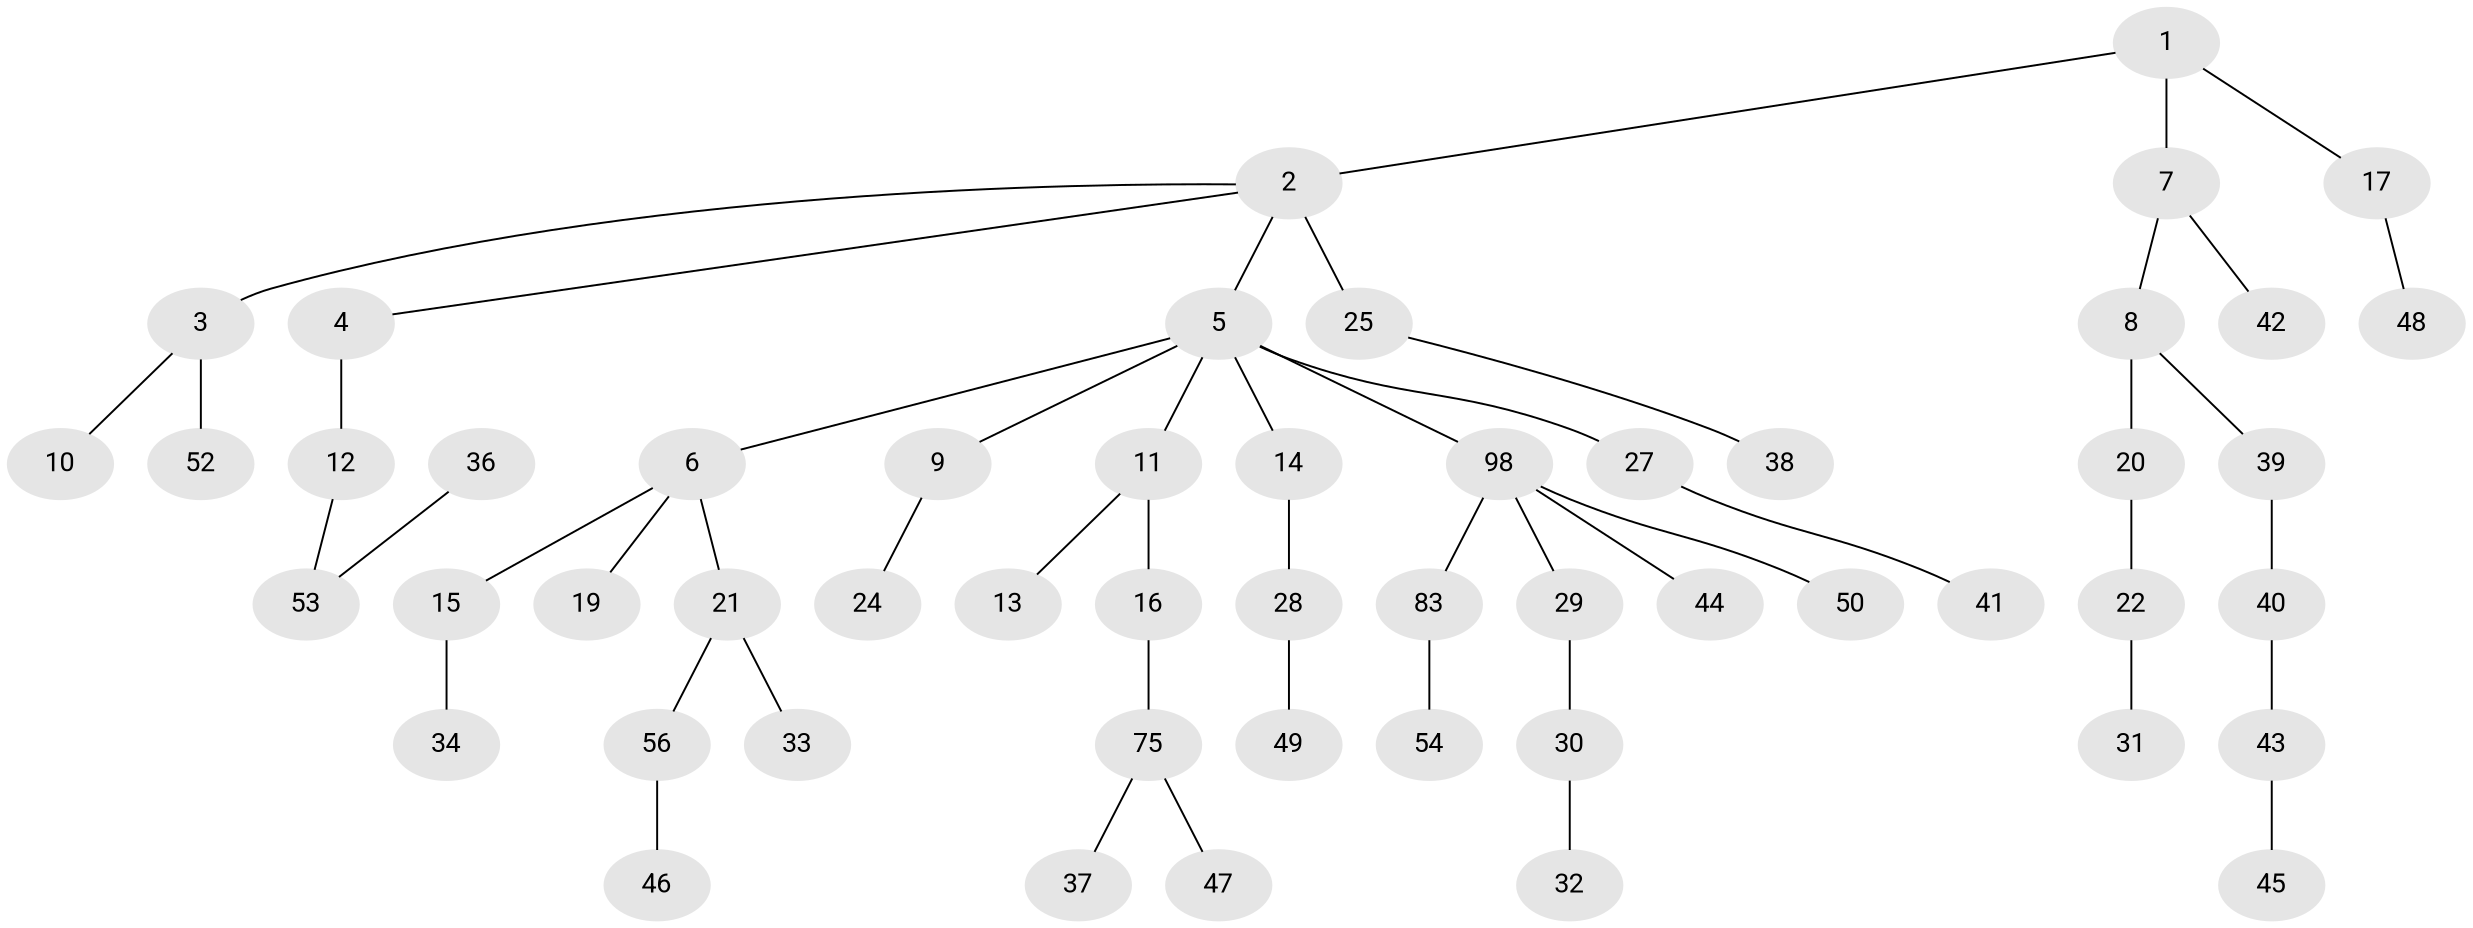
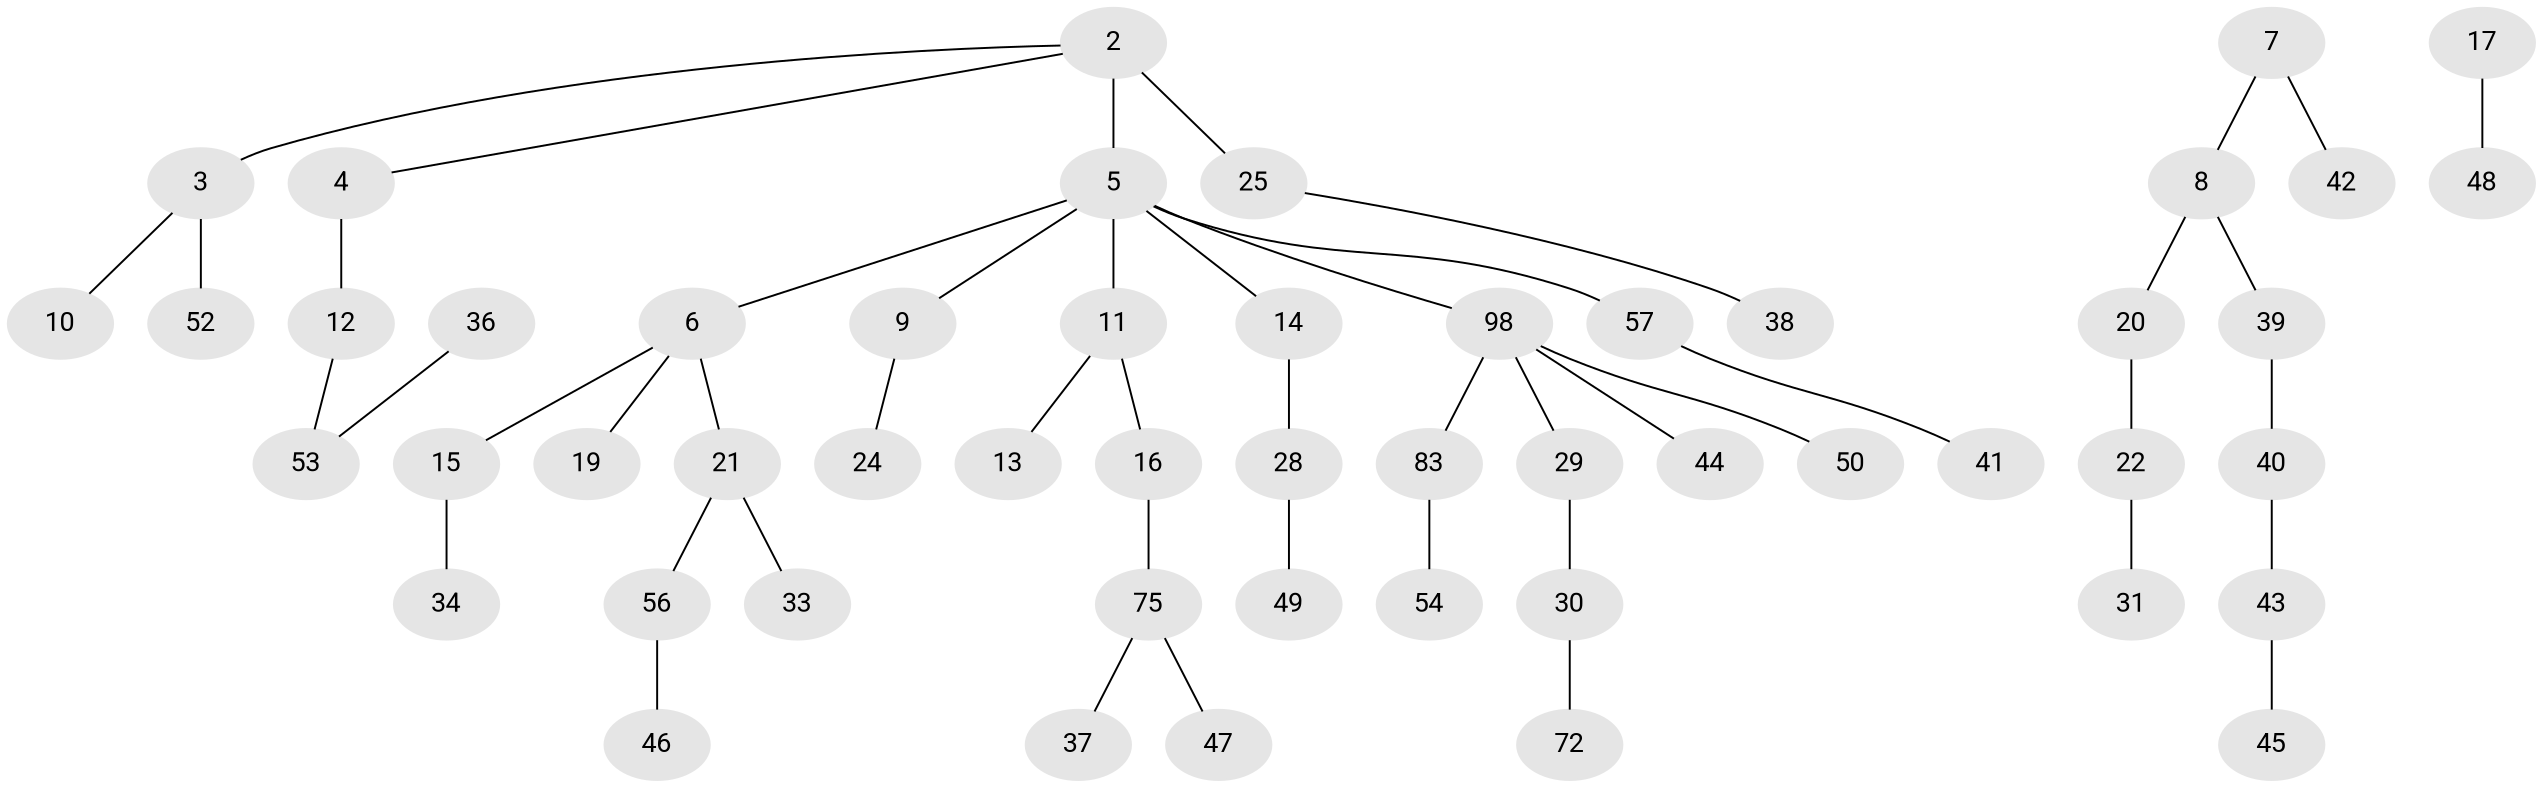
node "1": removed
node "27": label "27" -> "57"
node "32": label "32" -> "72"
